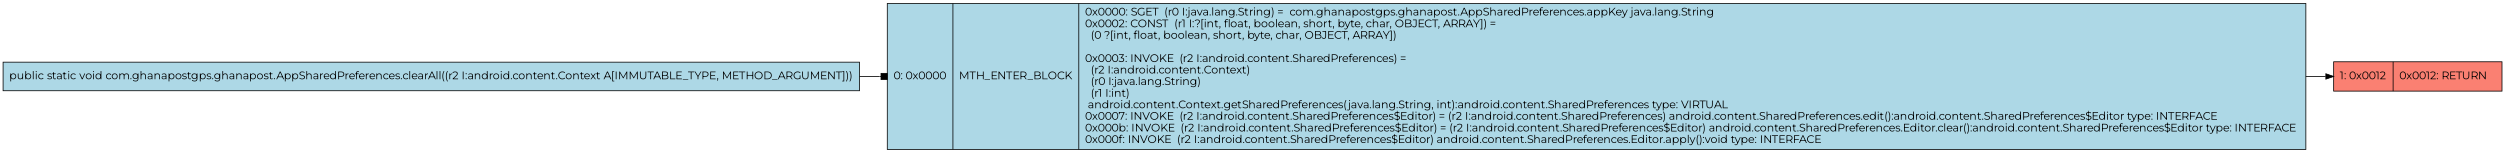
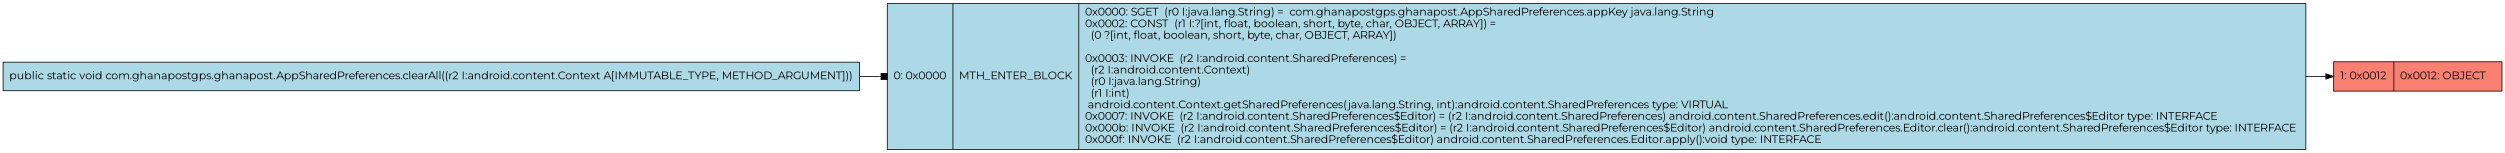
node "1: 0x0012": text "0x0012: RETURN" -> "0x0012: OBJECT"
